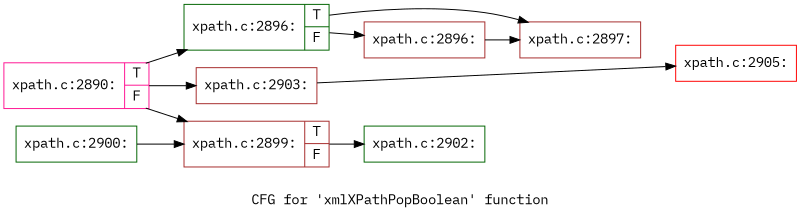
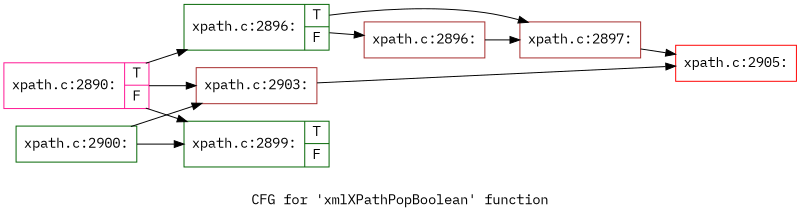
edge "xpath.c:2897:" -> "xpath.c:2905:": added
edge "xpath.c:2900:" -> "xpath.c:2903:": added
node "xpath.c:2899:": color brown -> darkgreen
node "xpath.c:2902:": removed
